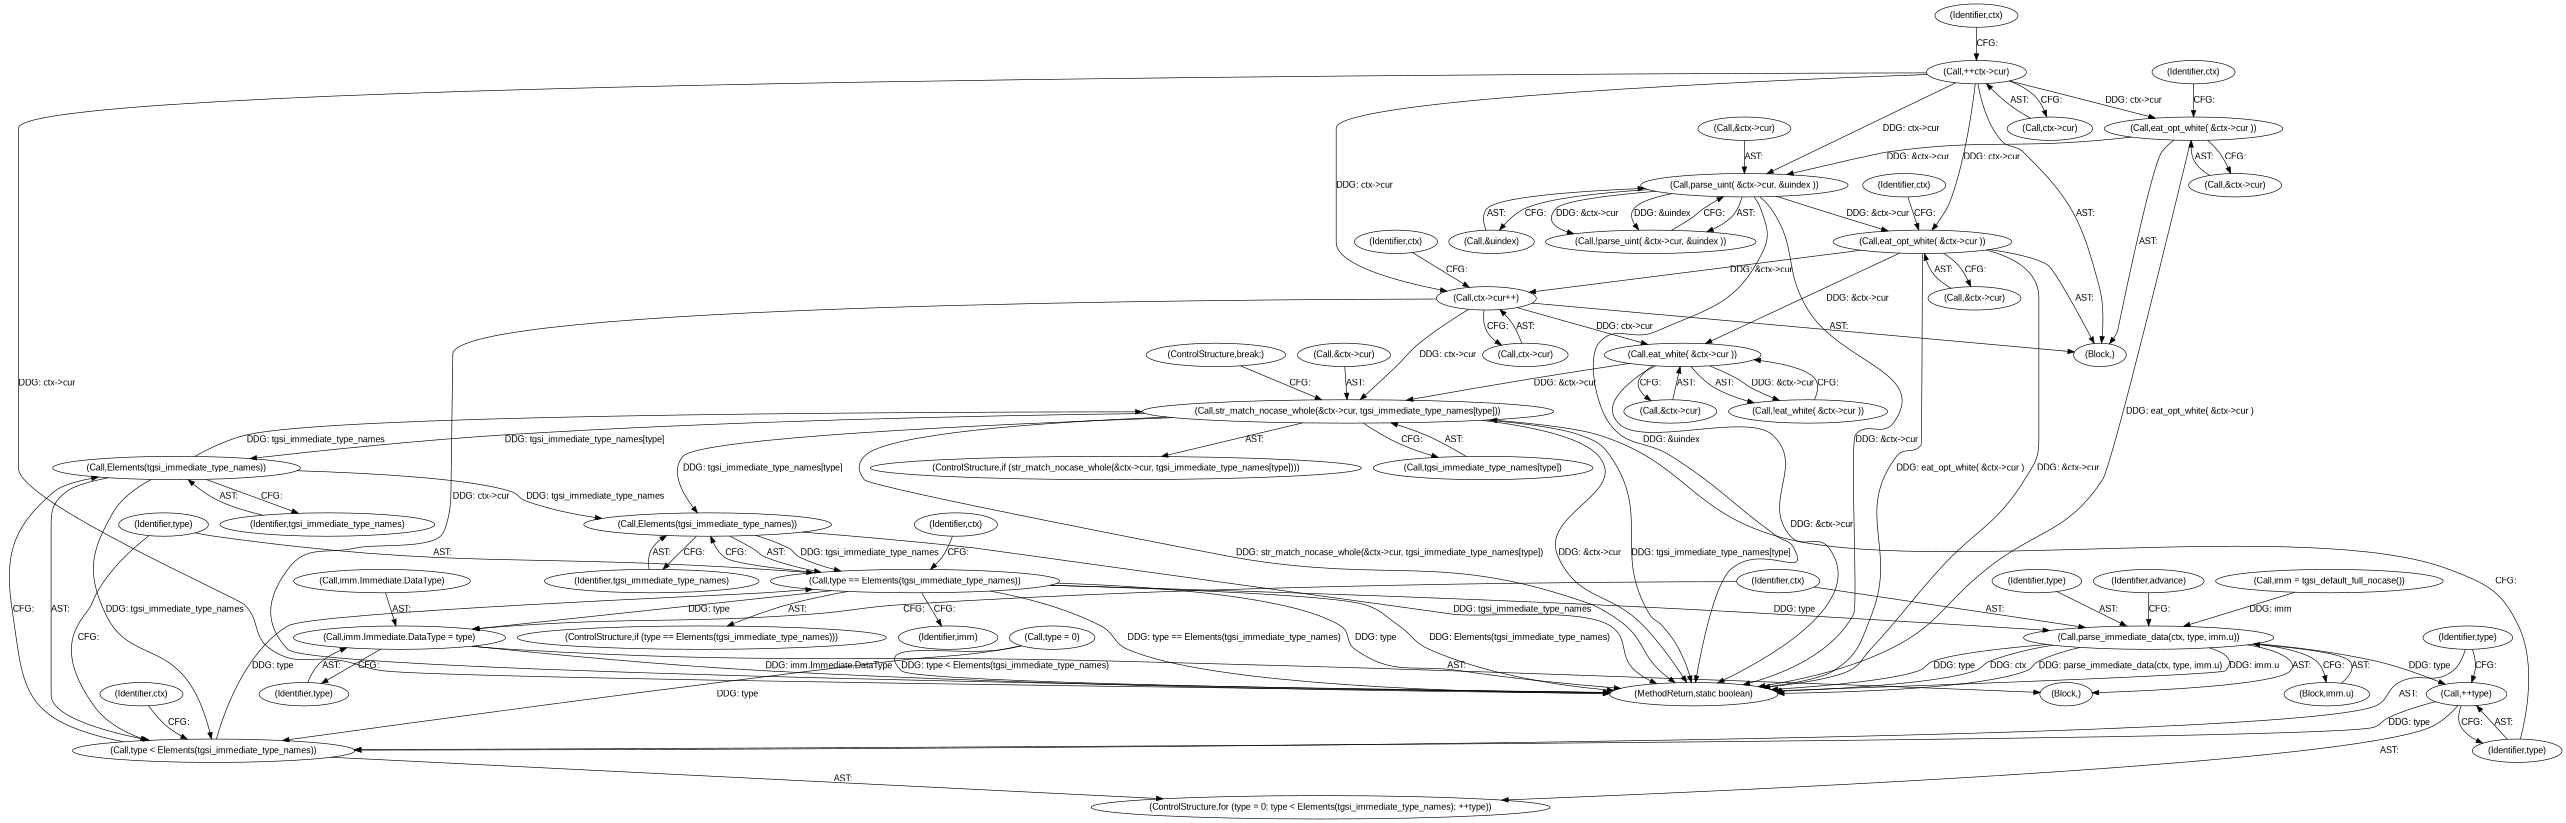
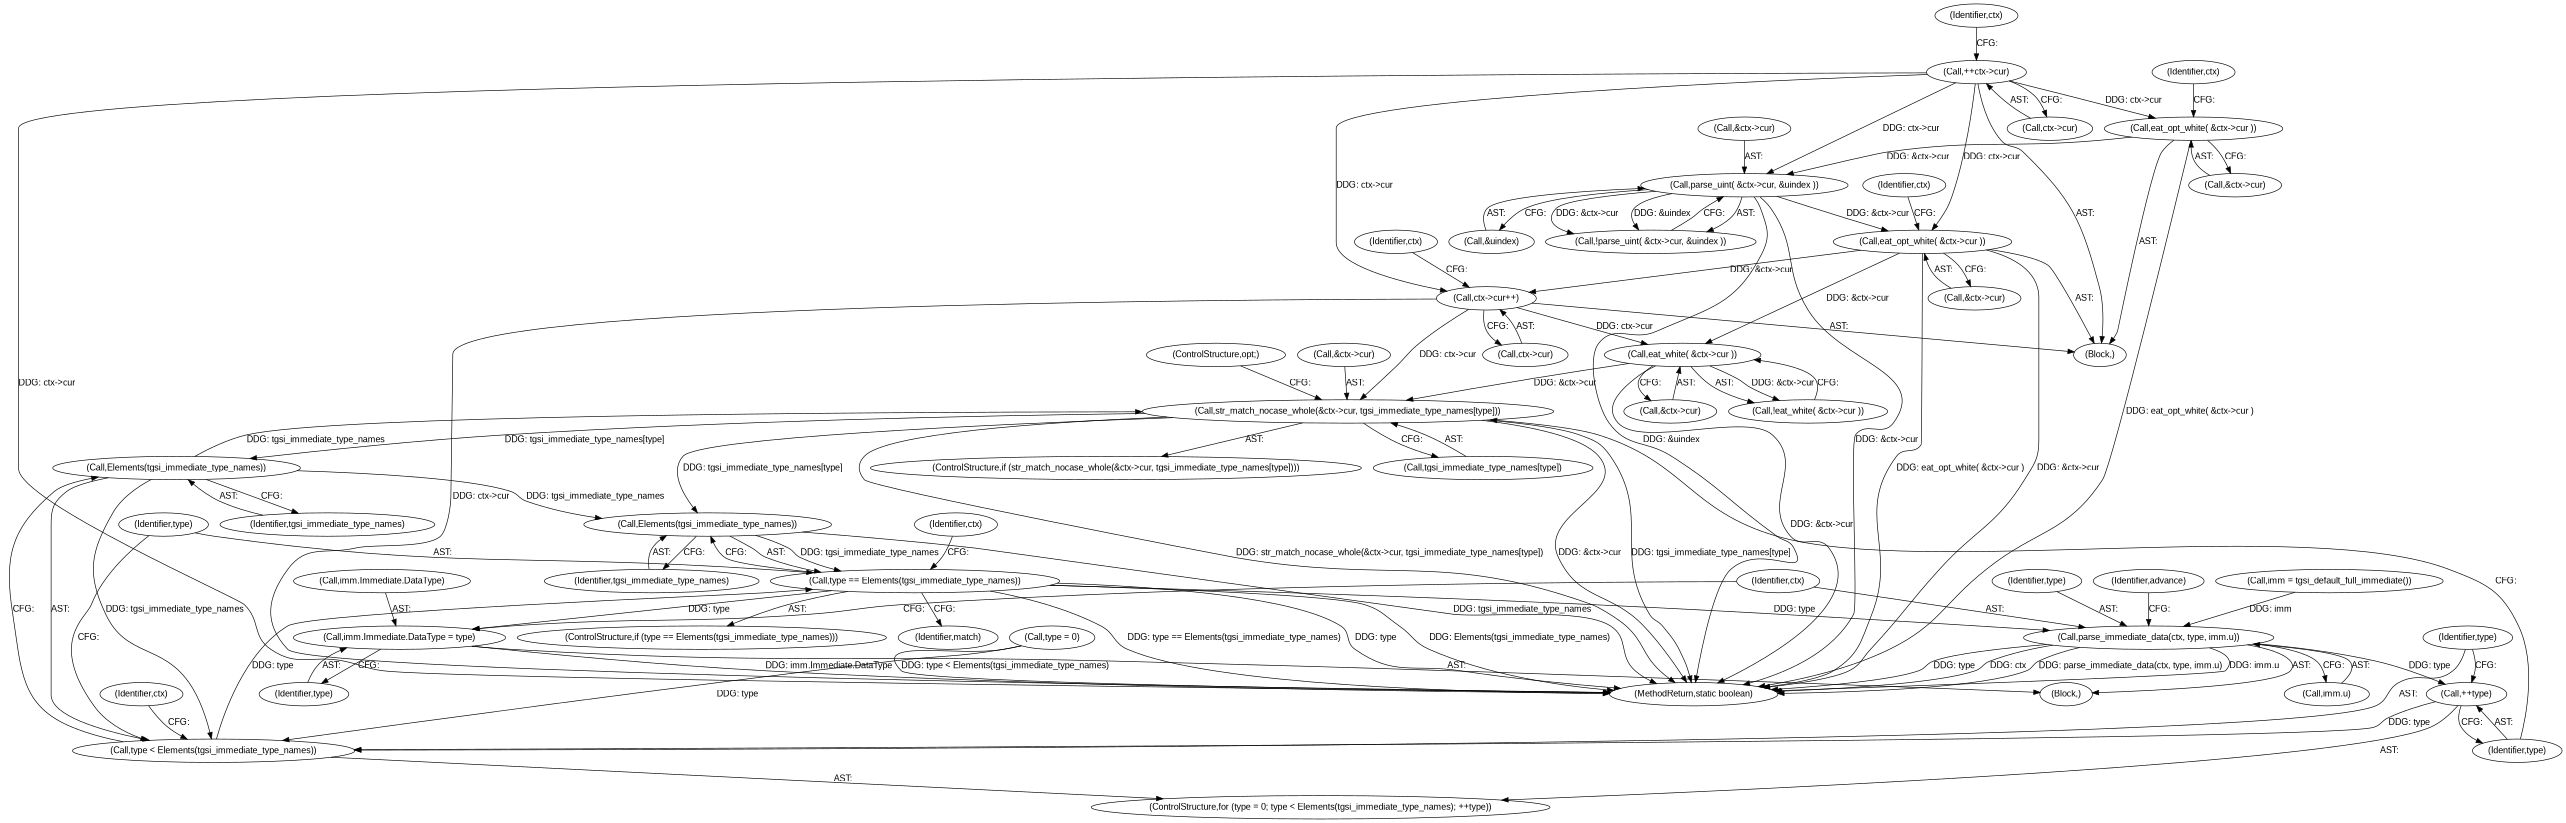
node "(ControlStructure,break;)": label "(ControlStructure,break;)" -> "(ControlStructure,opt;)"
node "(Call,imm = tgsi_default_full_nocase())": label "(Call,imm = tgsi_default_full_nocase())" -> "(Call,imm = tgsi_default_full_immediate())"
node "(Identifier,imm)": label "(Identifier,imm)" -> "(Identifier,match)"
node "(Block,imm.u)": label "(Block,imm.u)" -> "(Call,imm.u)"
